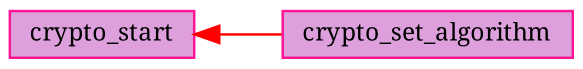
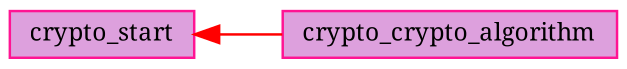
node "crypto_set_algorithm": label "crypto_set_algorithm" -> "crypto_crypto_algorithm"
